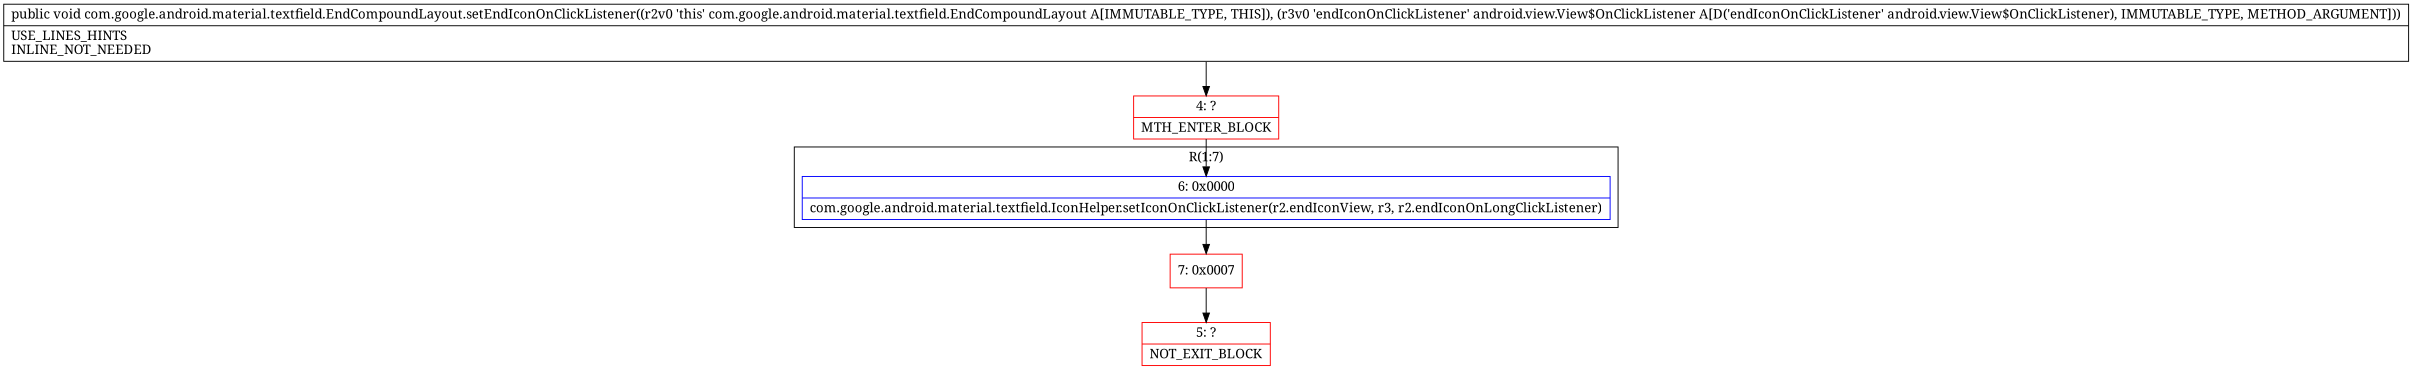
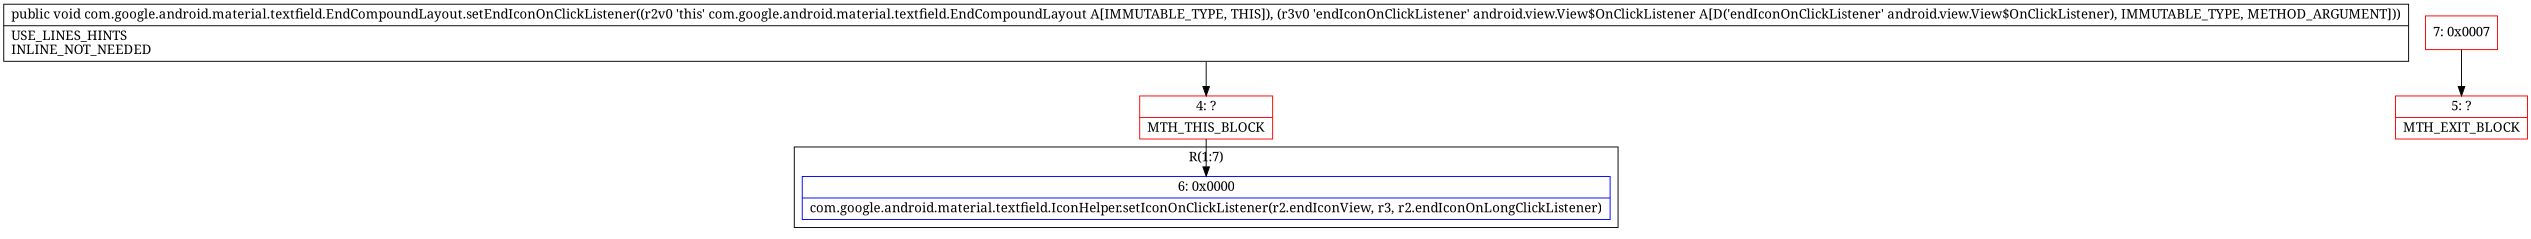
node "4: ?": text "MTH_ENTER_BLOCK" -> "MTH_THIS_BLOCK"
edge "6: 0x0000" -> "7: 0x0007": removed
node "5: ?": text "NOT_EXIT_BLOCK" -> "MTH_EXIT_BLOCK"
